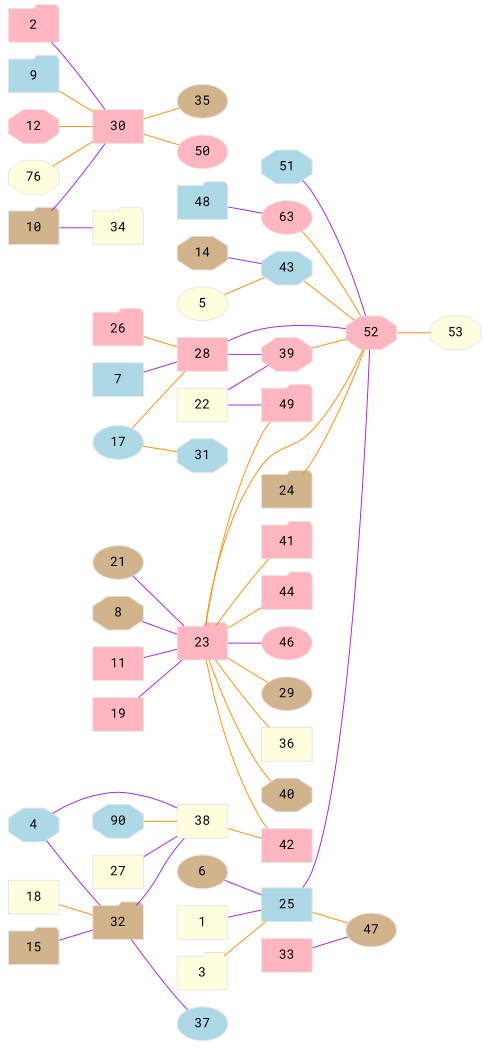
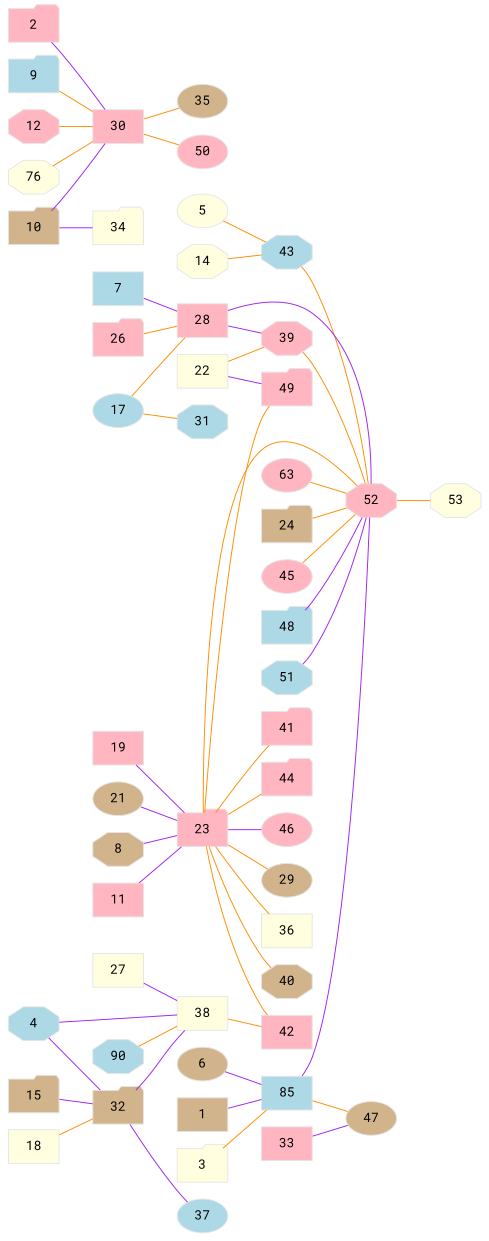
edge "48" -- "63": now "48" -- "52"
node "14": fillcolor tan -> lightyellow
edge "14" -- "43": color purple -> darkorange
edge "39" -- "22": color purple -> darkorange
node "45": added
node "25": label "25" -> "85"
node "1": fillcolor lightyellow -> tan
